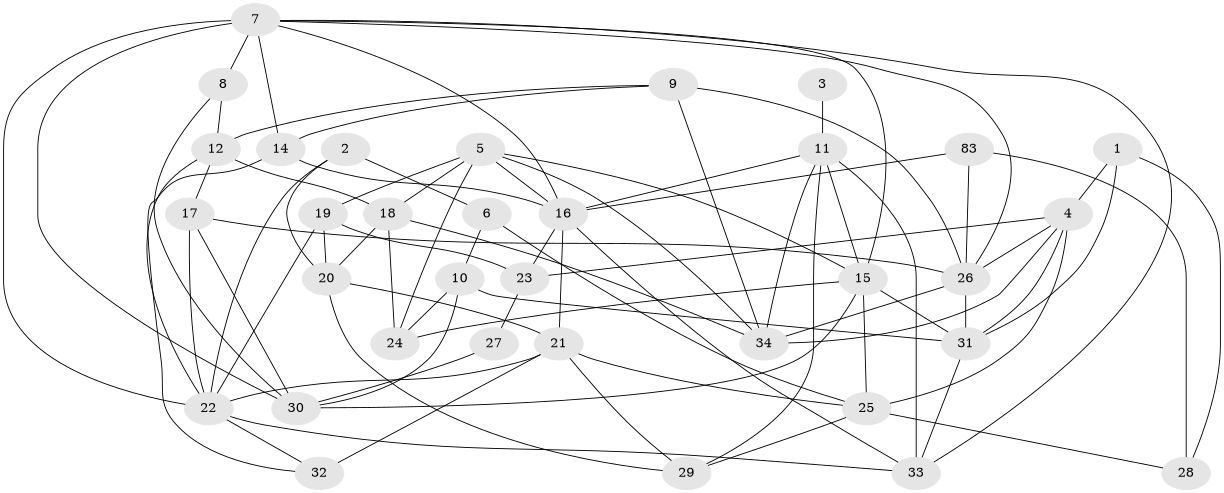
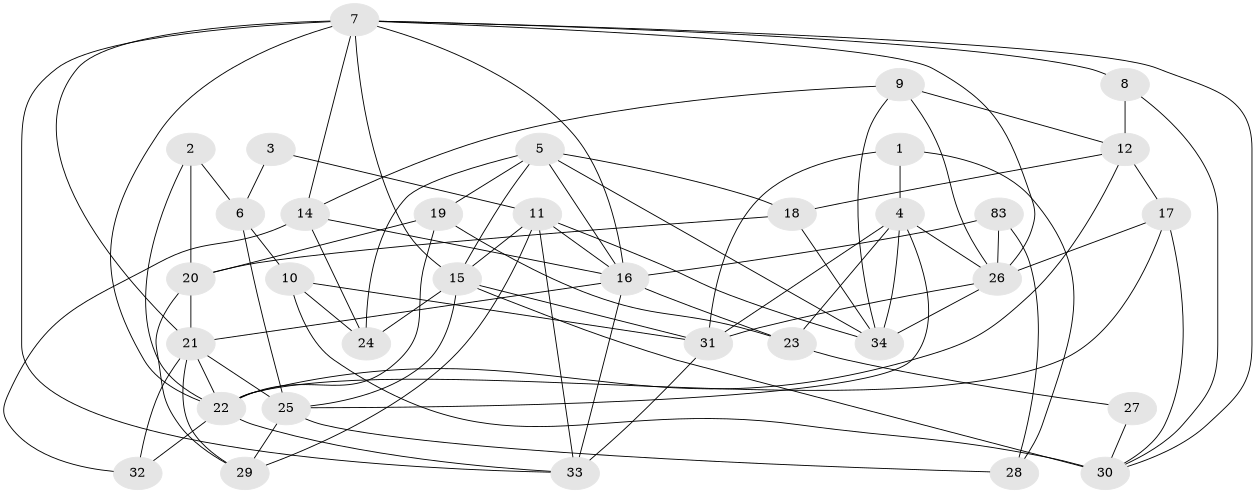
edge "7" -- "21": added
edge "3" -- "6": added
edge "18" -- "24": now "14" -- "24"
